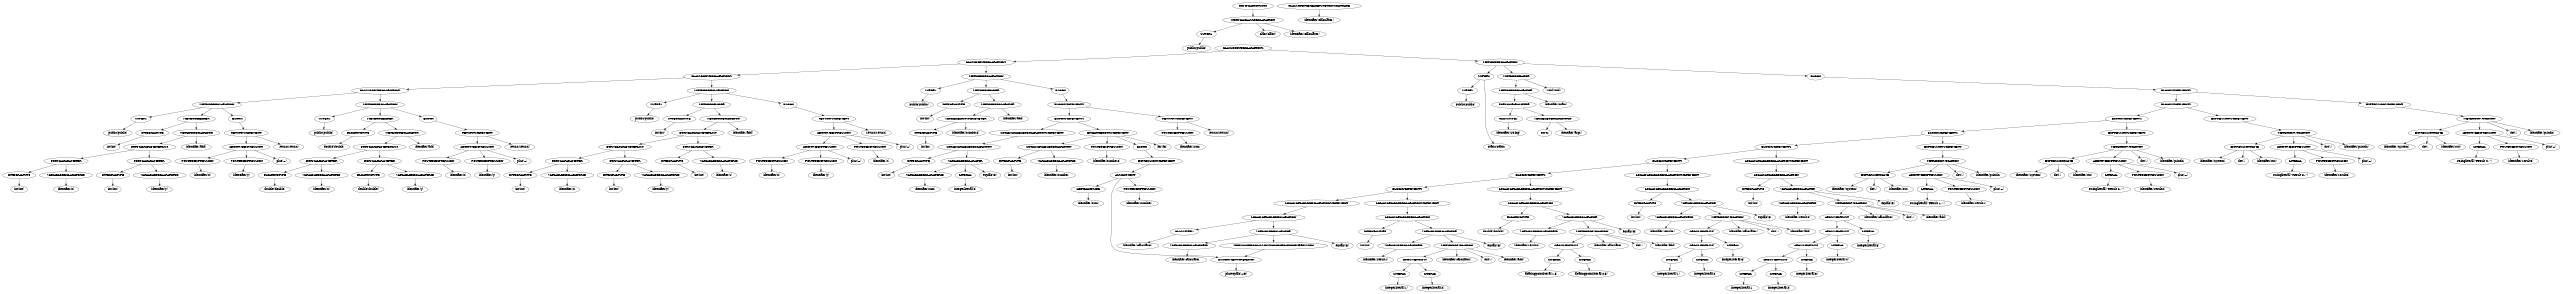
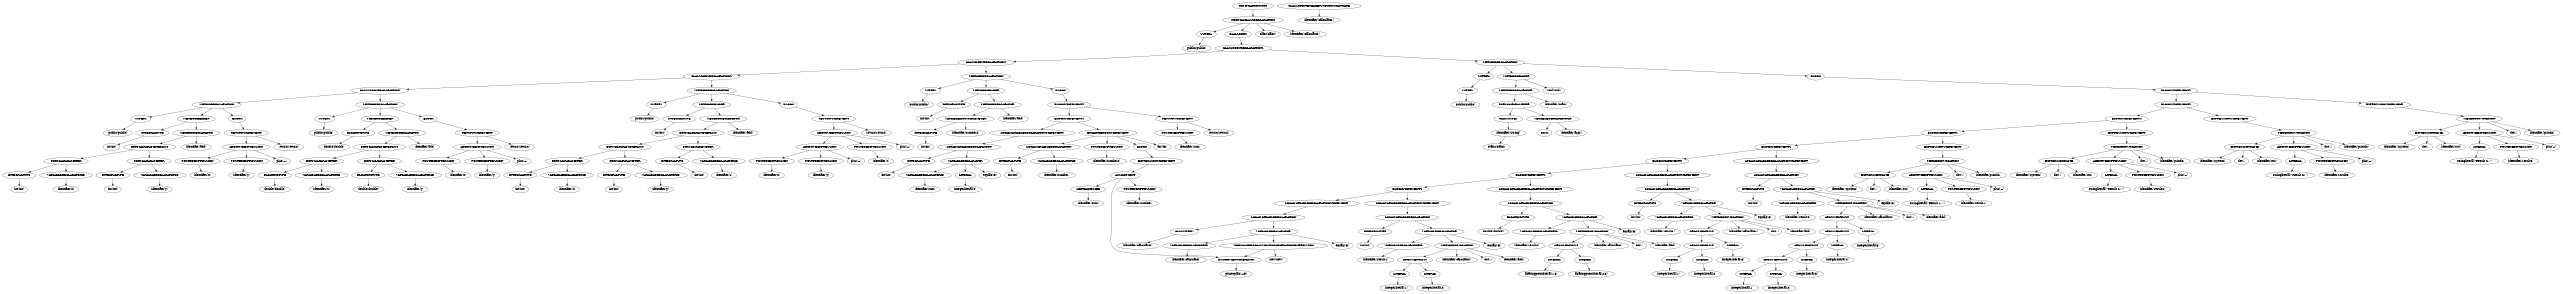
node "CLASSBODY": added
edge "SUPER2" -> "static(static)": now "identifier(String)" -> "static(static)"
node "new(new)": added
